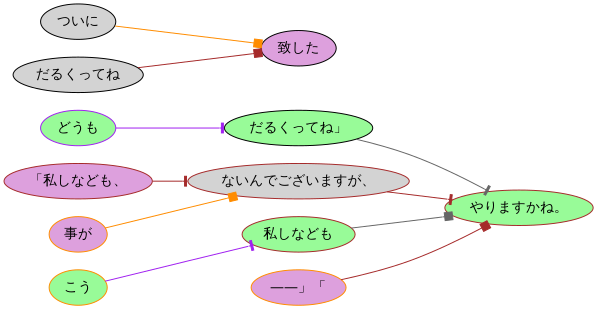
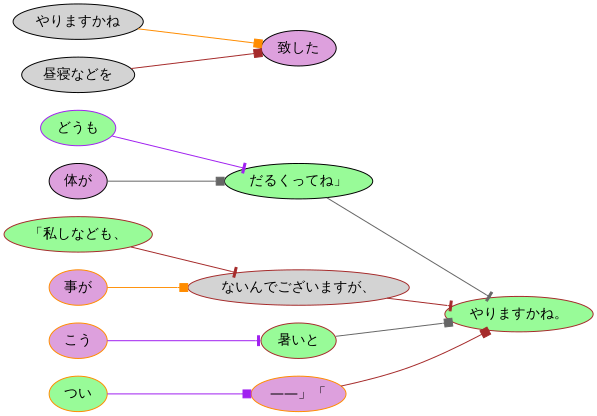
node "ついに": label "ついに" -> "やりますかね"
node "だるくってね": label "だるくってね" -> "昼寝などを"
node "体が": added
node "「私しなども、": fillcolor plum -> palegreen
node "私しなども": label "私しなども" -> "暑いと"
node "こう": fillcolor palegreen -> plum
node "つい": added
